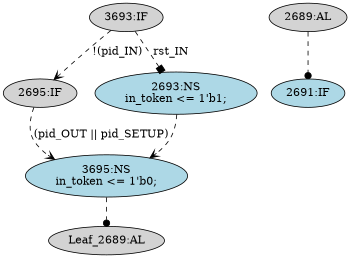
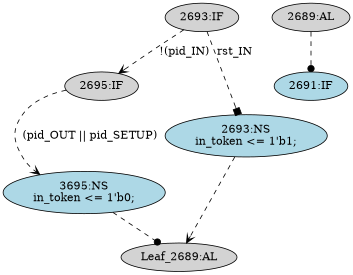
node "3693:IF": label "3693:IF" -> "2693:IF"
edge "2693:NS in_token <= 1'b1;" -> "3695:NS in_token <= 1'b0;": now "2693:NS in_token <= 1'b1;" -> "Leaf_2689:AL"
